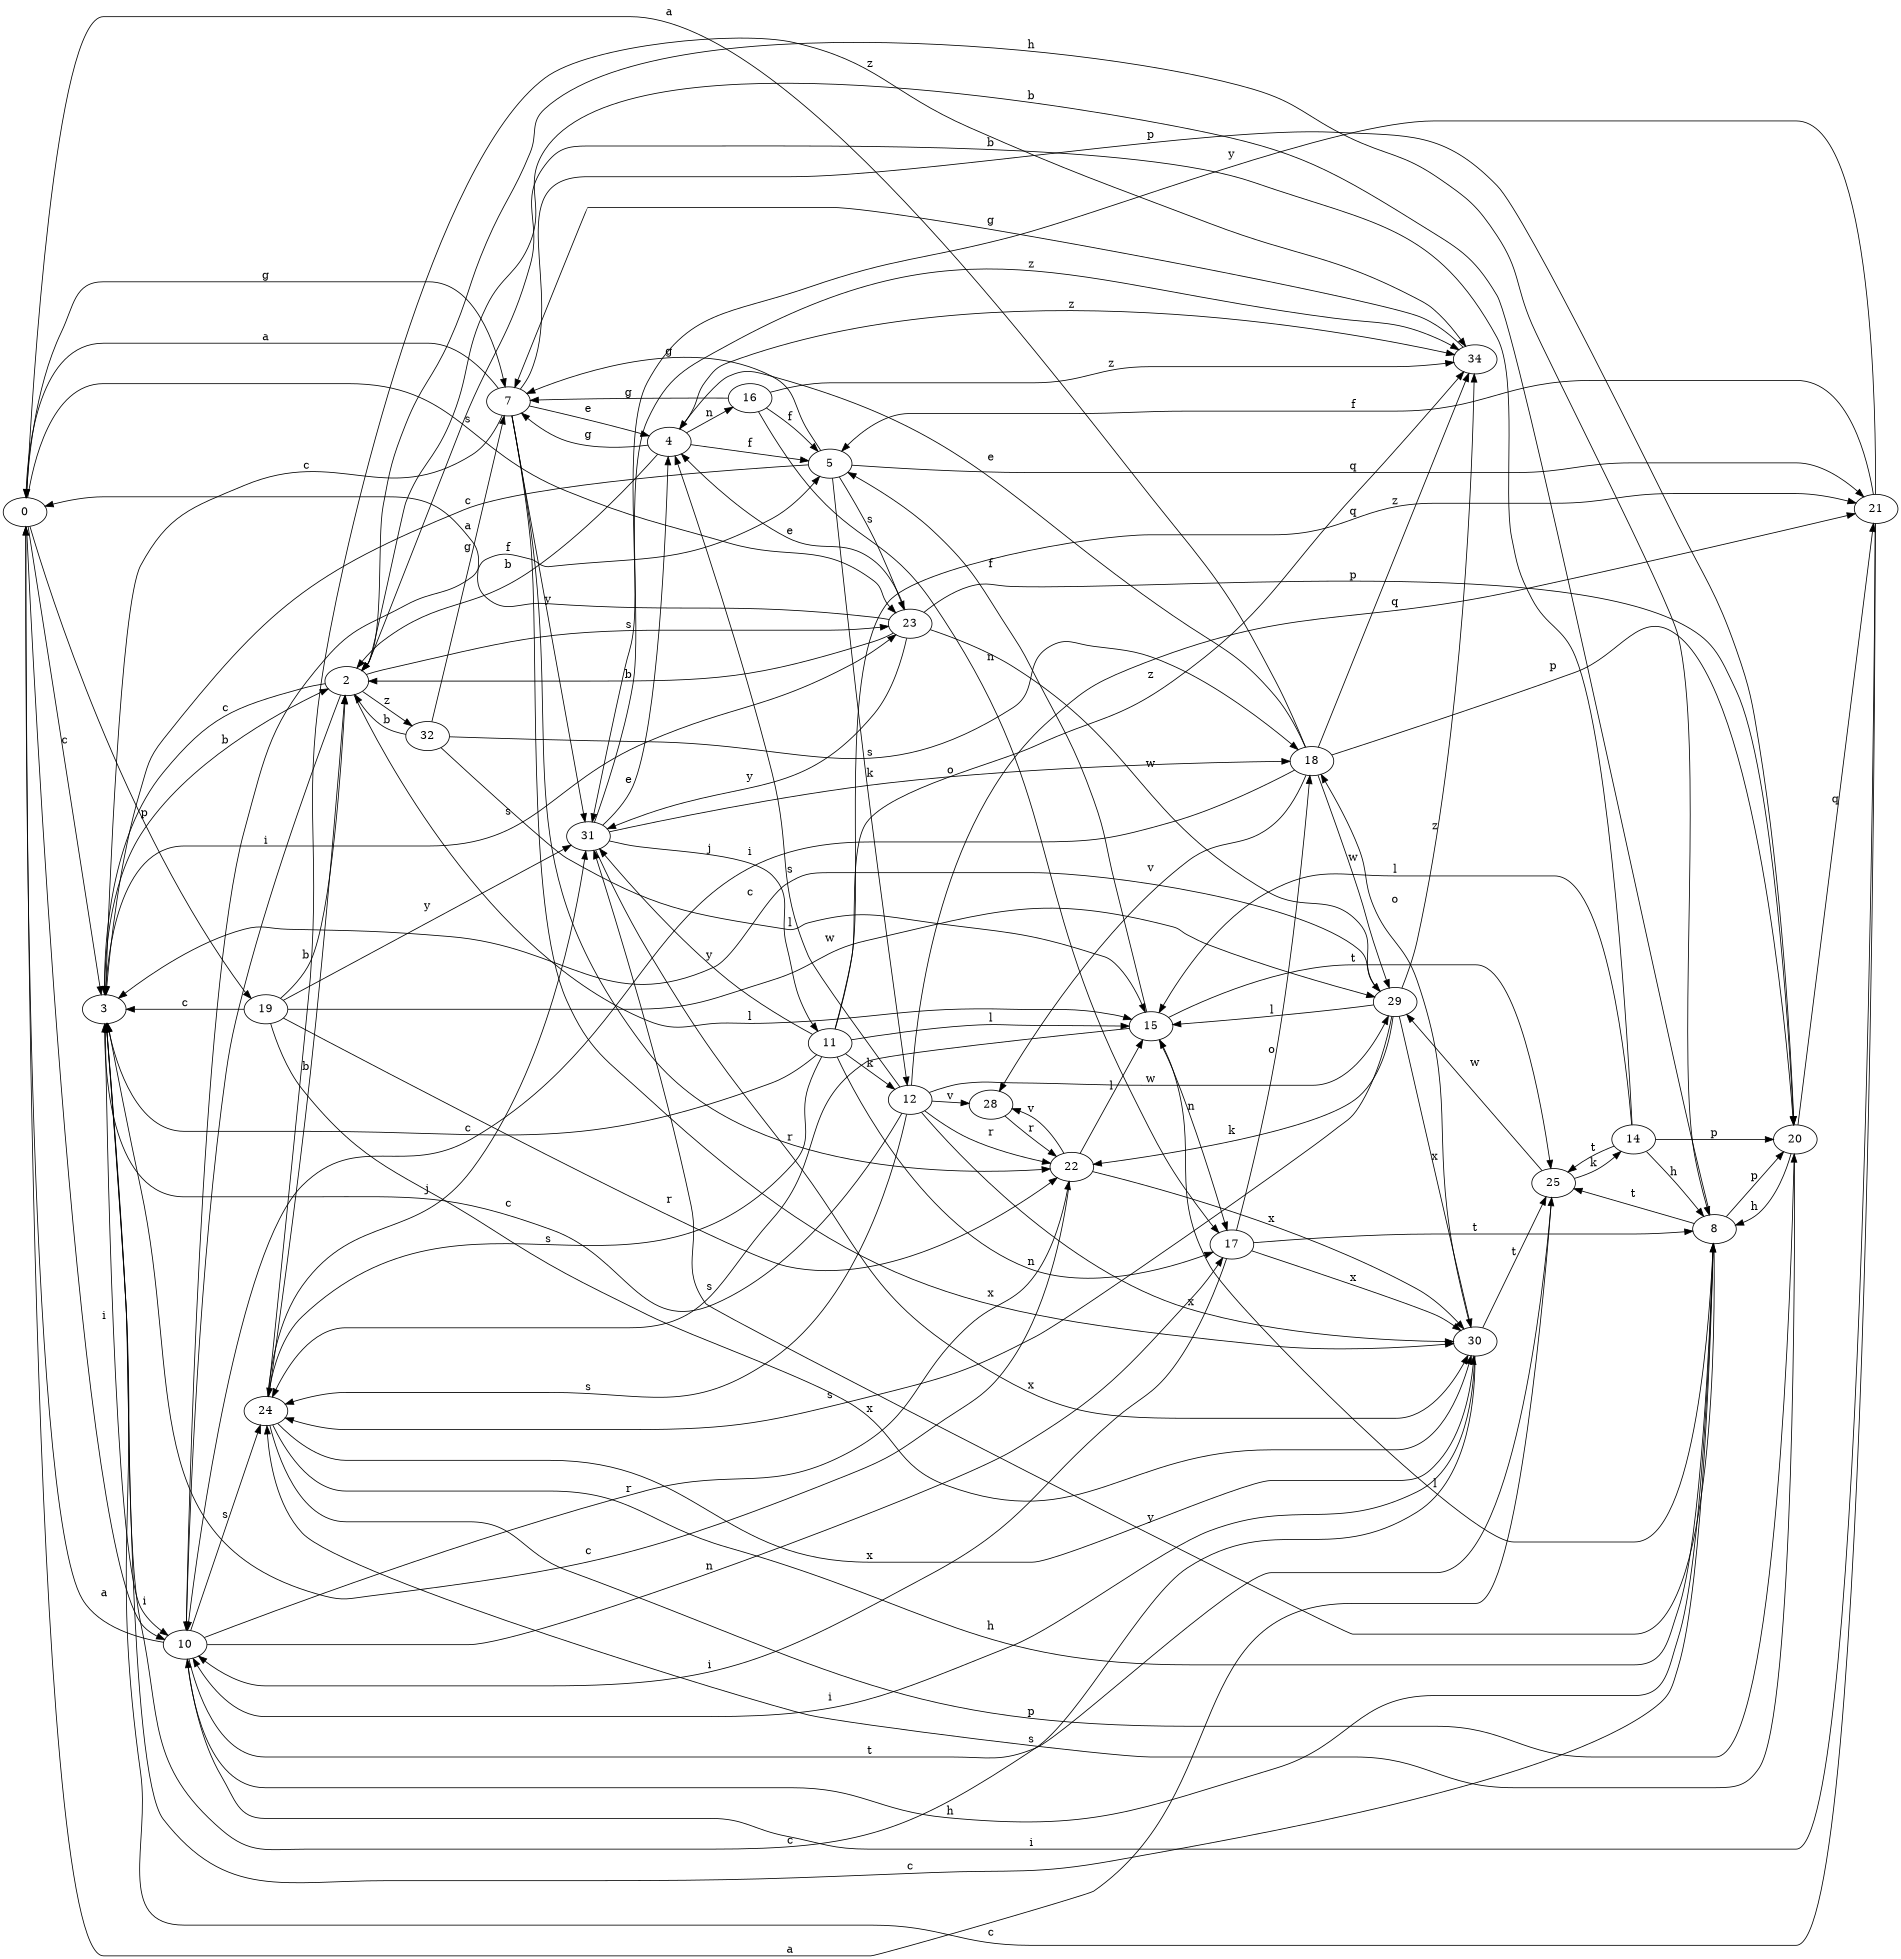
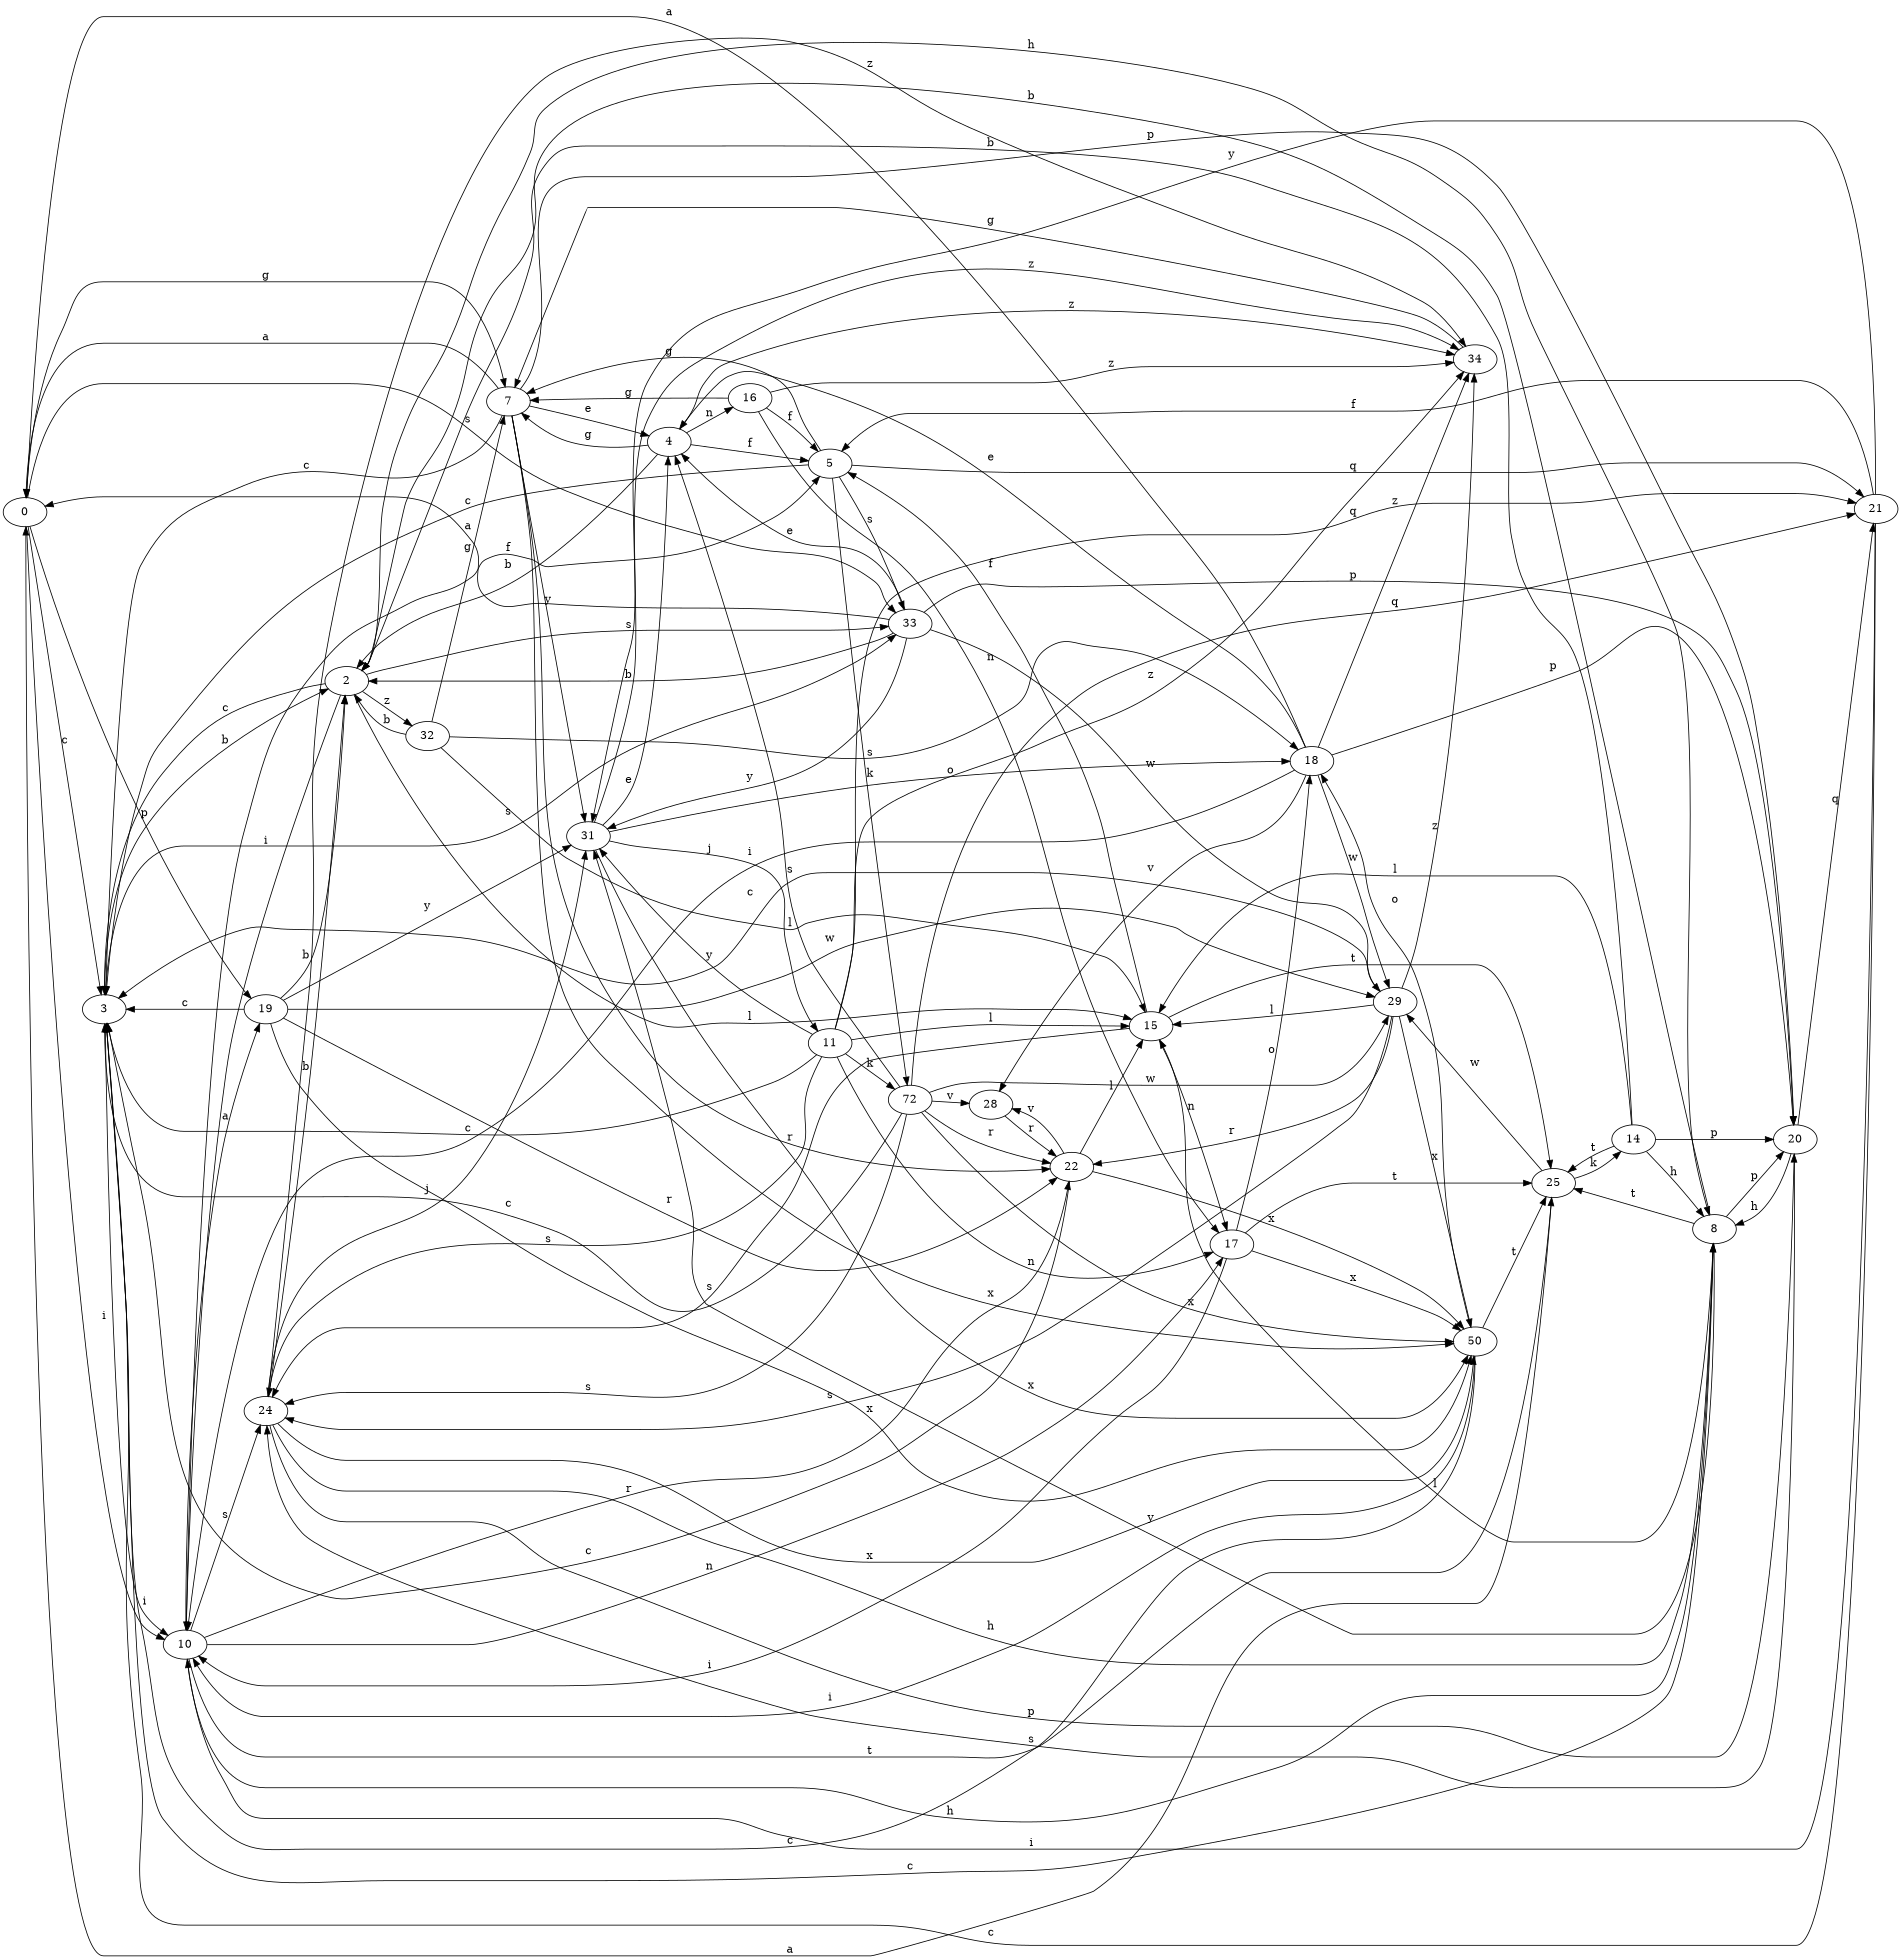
node "23": label "23" -> "33"
node "12": label "12" -> "72"
edge "29" -> "22": label "k" -> "r"
edge "17" -> "8": now "17" -> "25"
edge "10" -> "0": now "10" -> "19"
node "30": label "30" -> "50"
